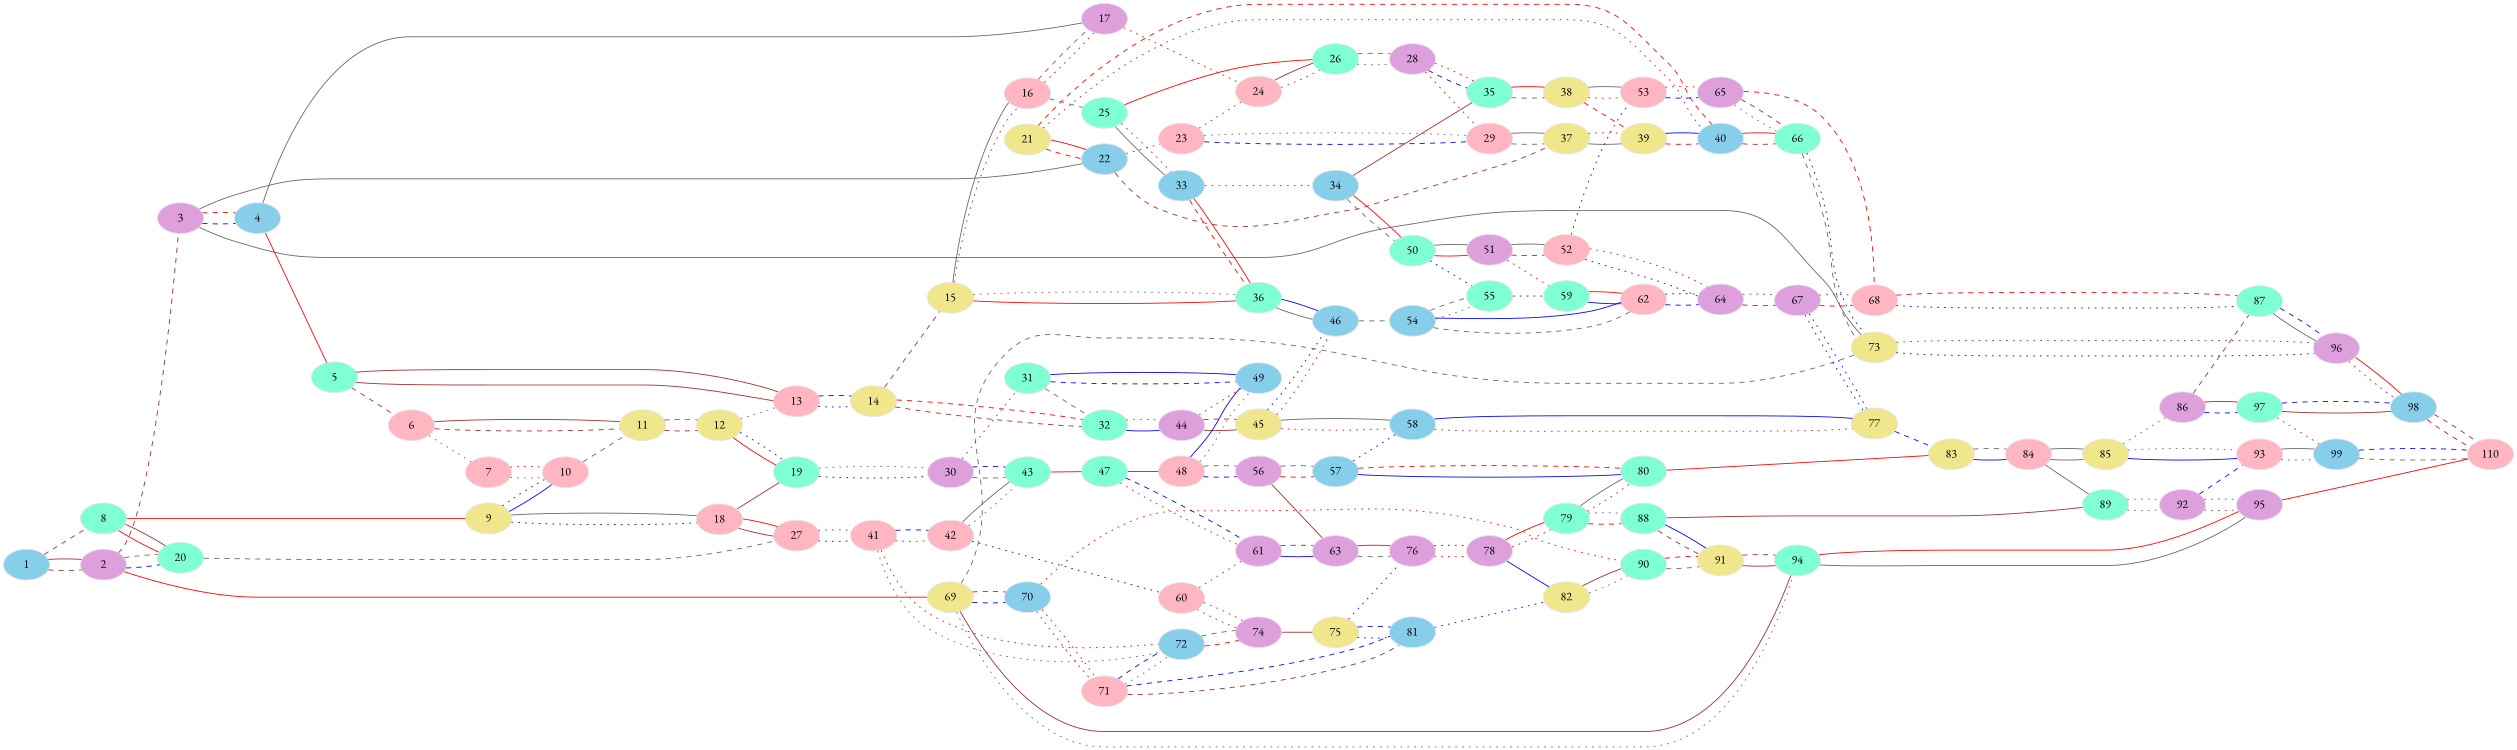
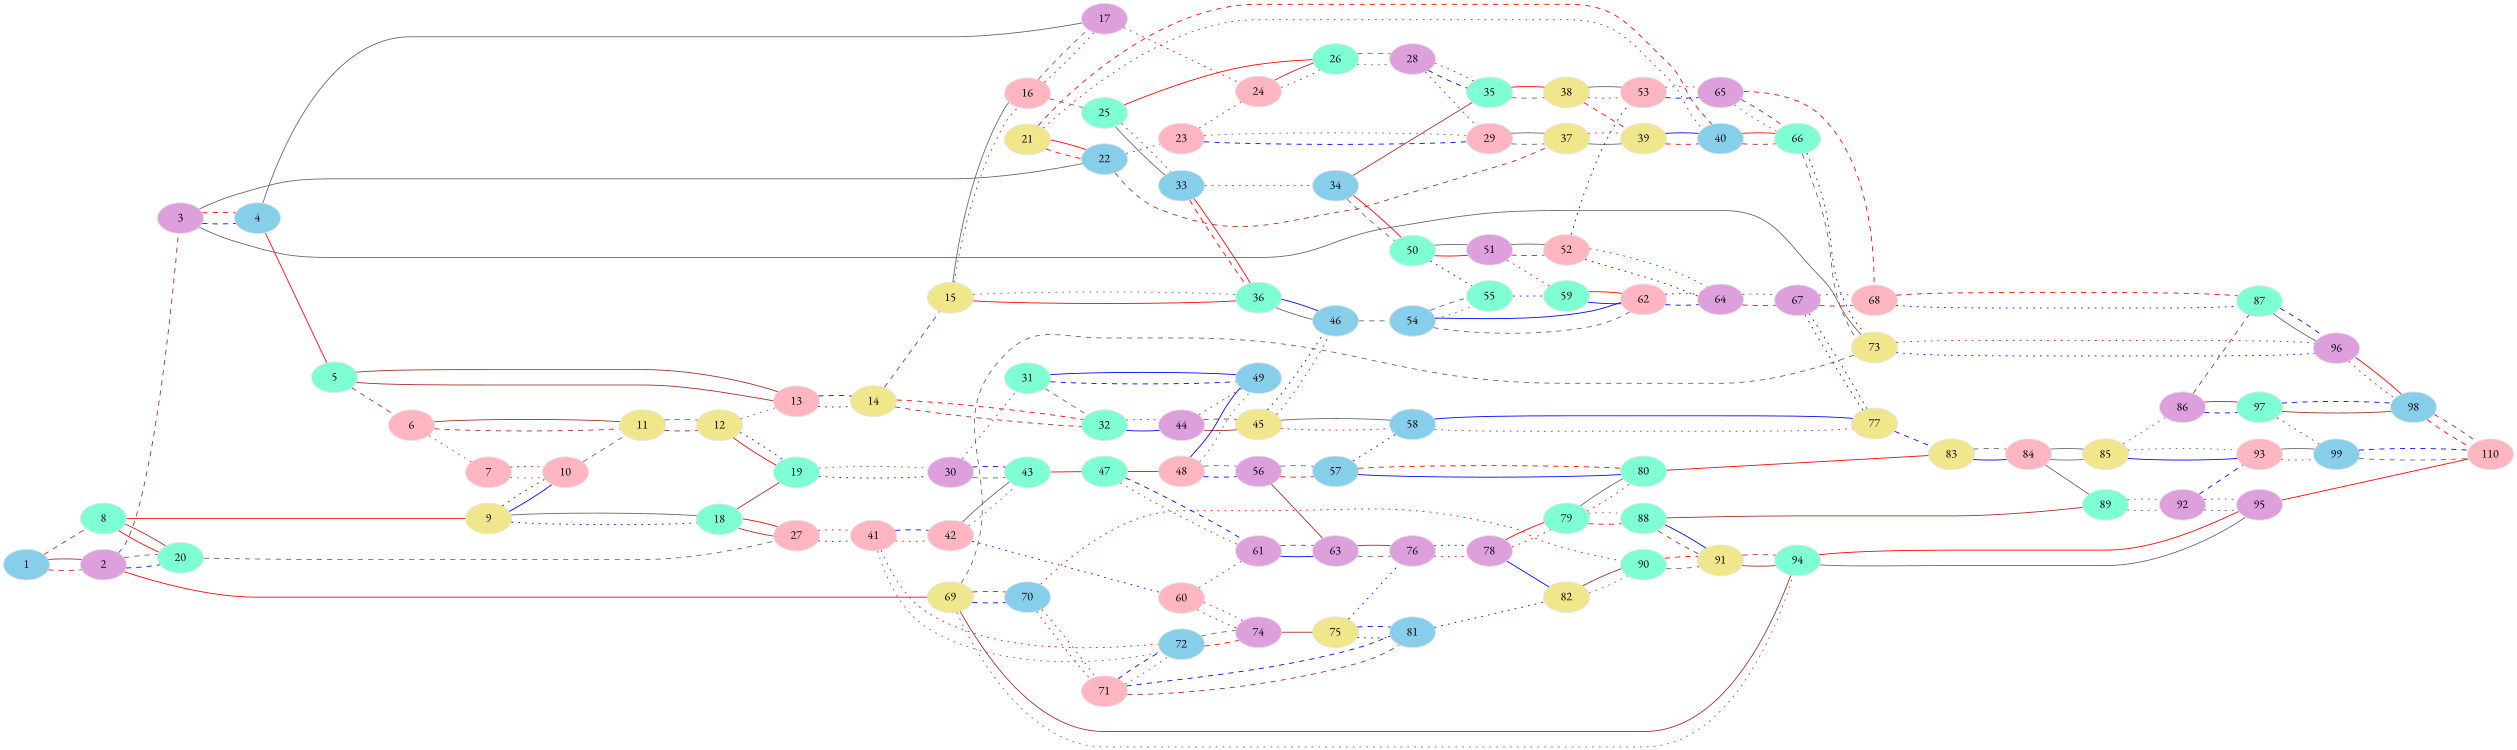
node "18": fillcolor lightpink -> aquamarine
